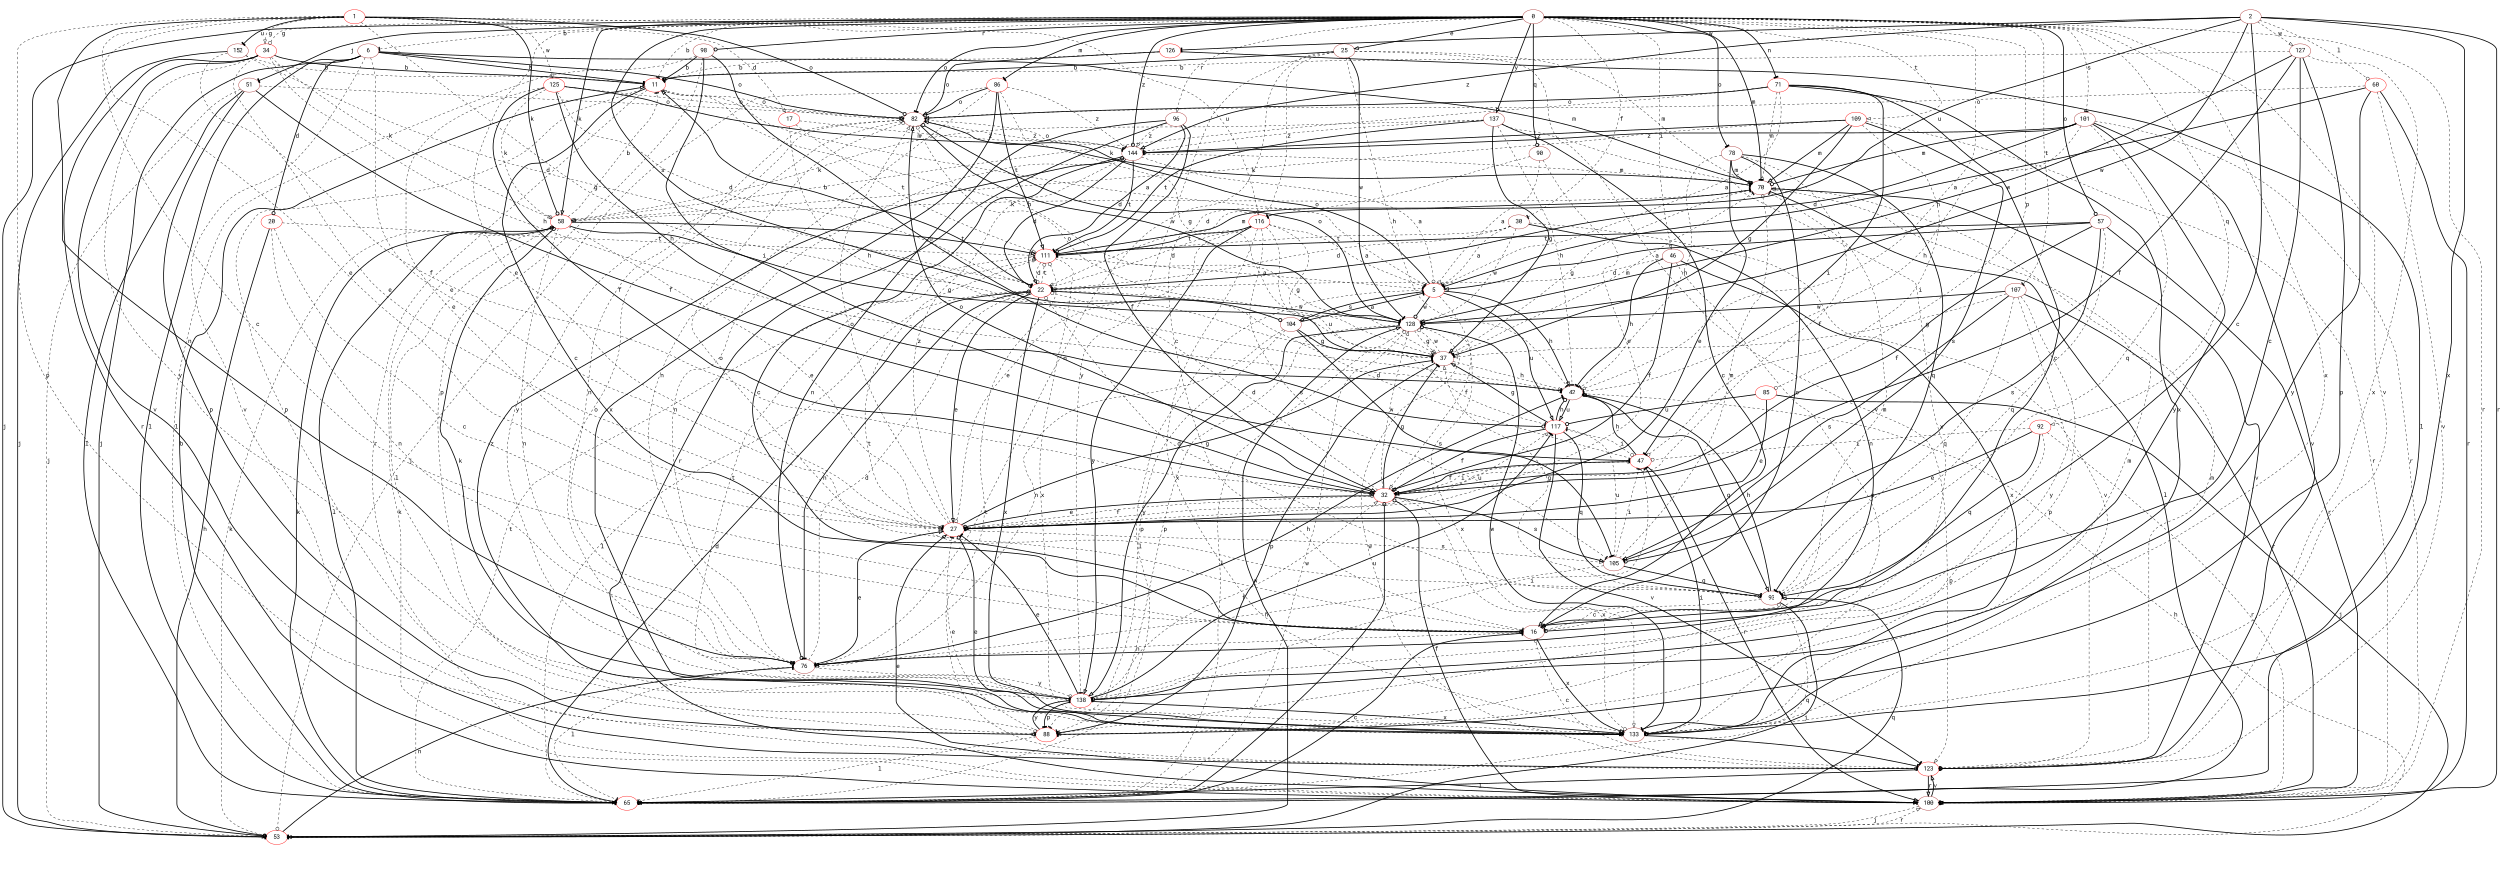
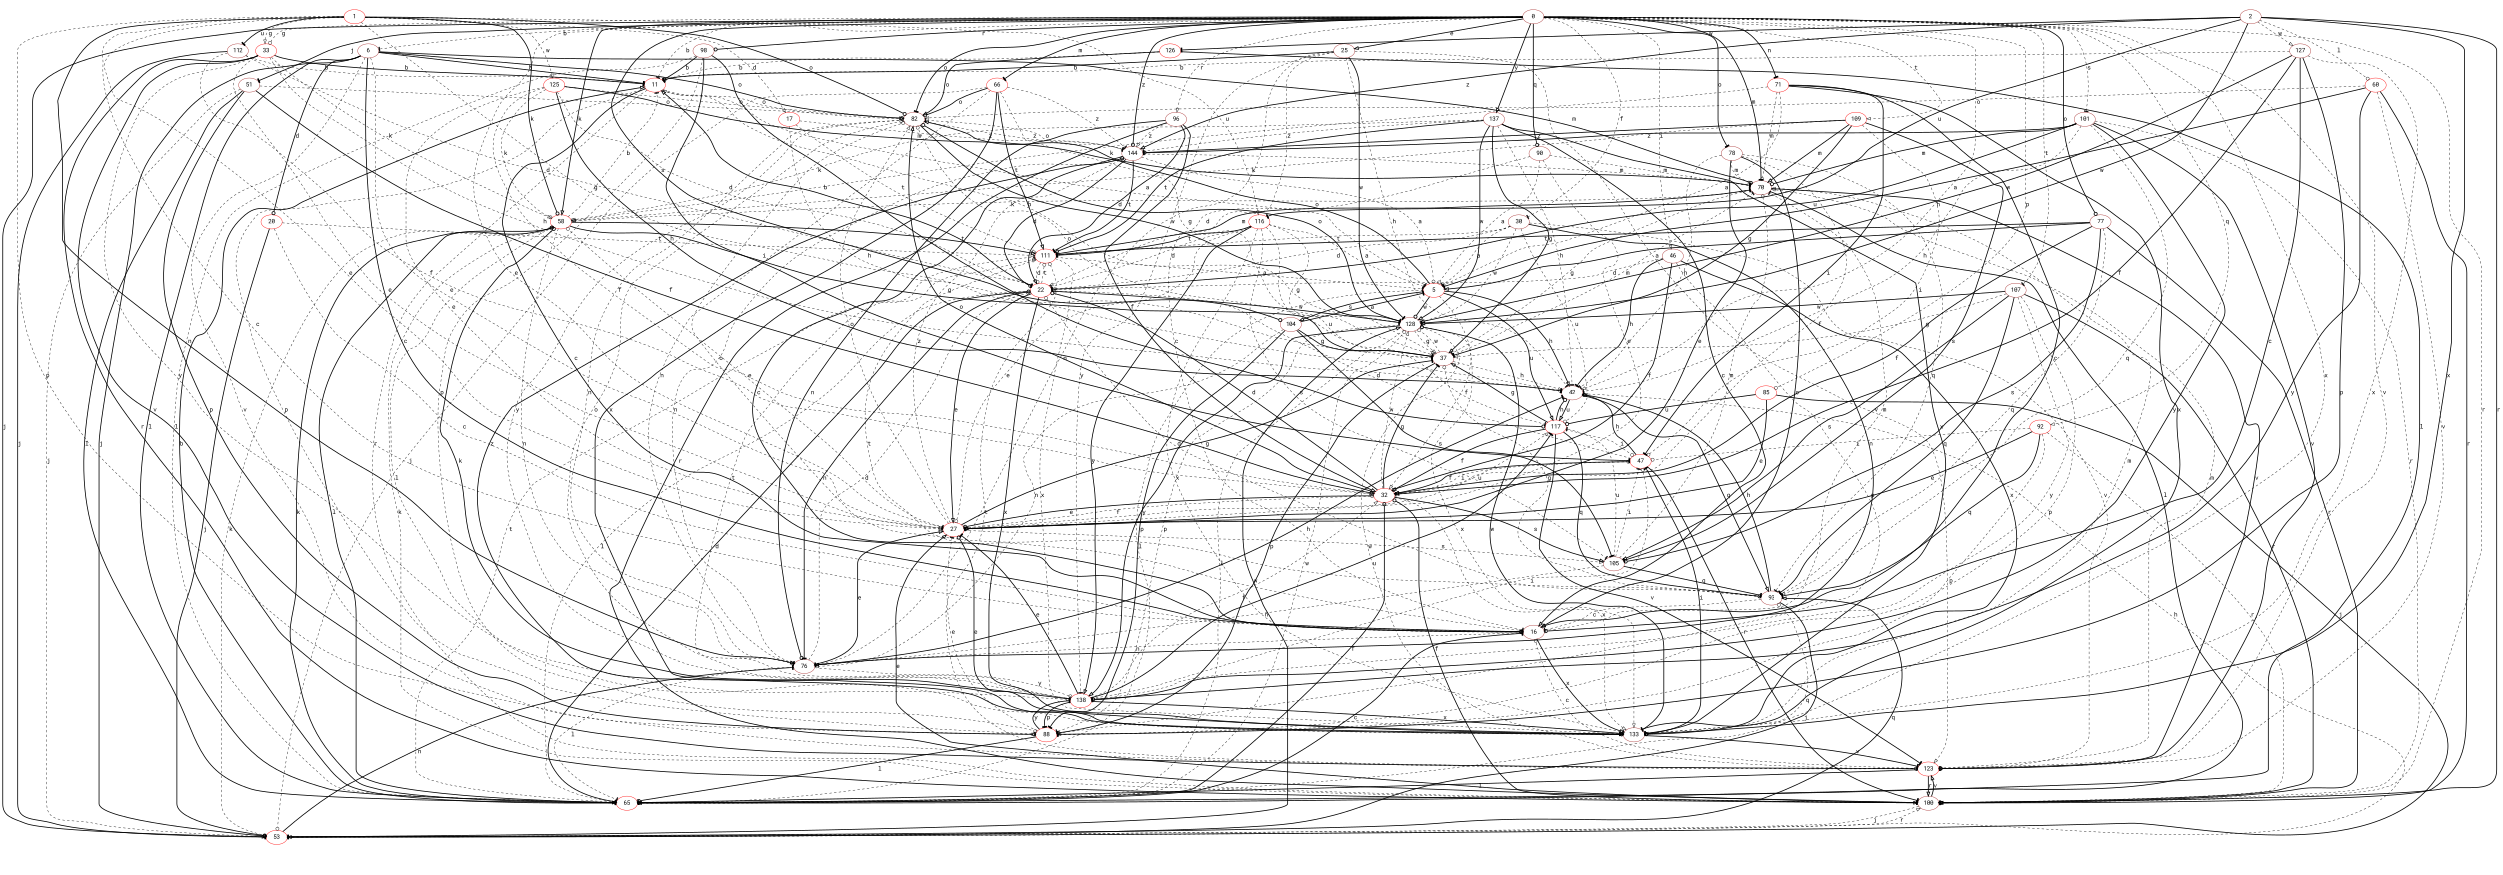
node "152": label "152" -> "112"
node "34": label "34" -> "33"
edge "25" -> "70": now "90" -> "70"
node "86": label "86" -> "66"
edge "71" -> "82": removed, label "o"
edge "78" -> "70": style bold -> dashed
edge "101" -> "22": label "d" -> "u"
node "57": label "57" -> "77"
edge "137" -> "128": added, label "w"
edge "30" -> "117": added, label "u"
edge "78" -> "93": style bold -> dashed
edge "58" -> "27": reversed
edge "137" -> "133": style dashed -> bold
edge "32" -> "22": style dashed -> bold
edge "125" -> "32": style bold -> dashed
edge "107" -> "93": style dashed -> bold
edge "2" -> "16": now "6" -> "16"
edge "20" -> "76": removed, label "n"
edge "109" -> "100": removed, label "r"
edge "20" -> "53": label "h" -> "j"
edge "104" -> "88": style dashed -> bold
edge "93" -> "37": arrowhead onormal -> odot
edge "32" -> "133": arrowhead odot -> onormal
edge "47" -> "100": arrowhead onormal -> tee
edge "96" -> "100": arrowhead onormal -> tee
edge "88" -> "65": style dashed -> bold
